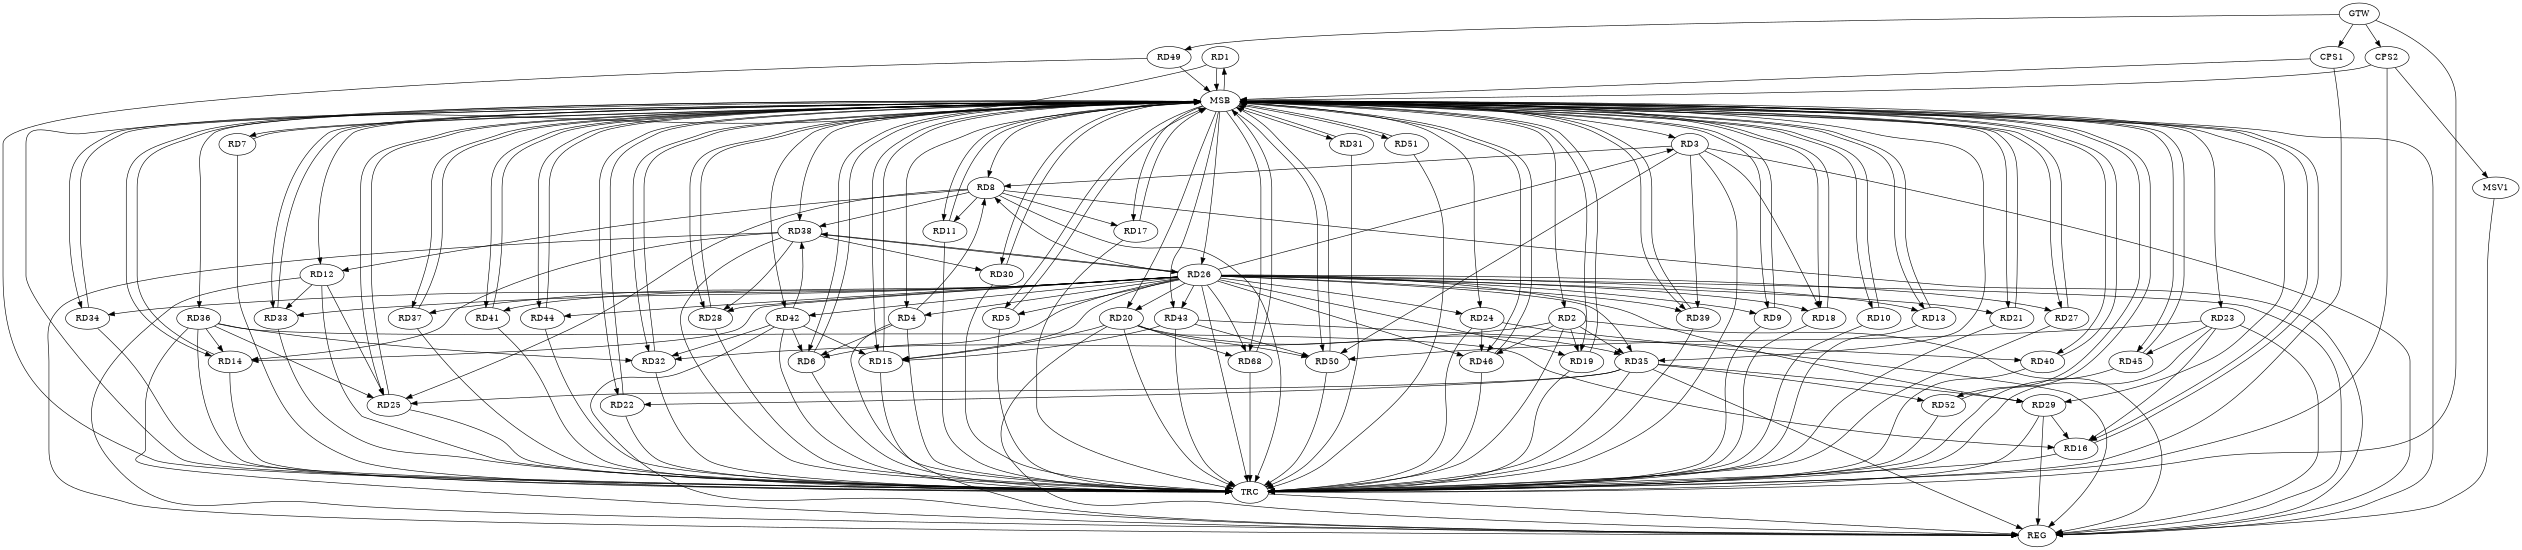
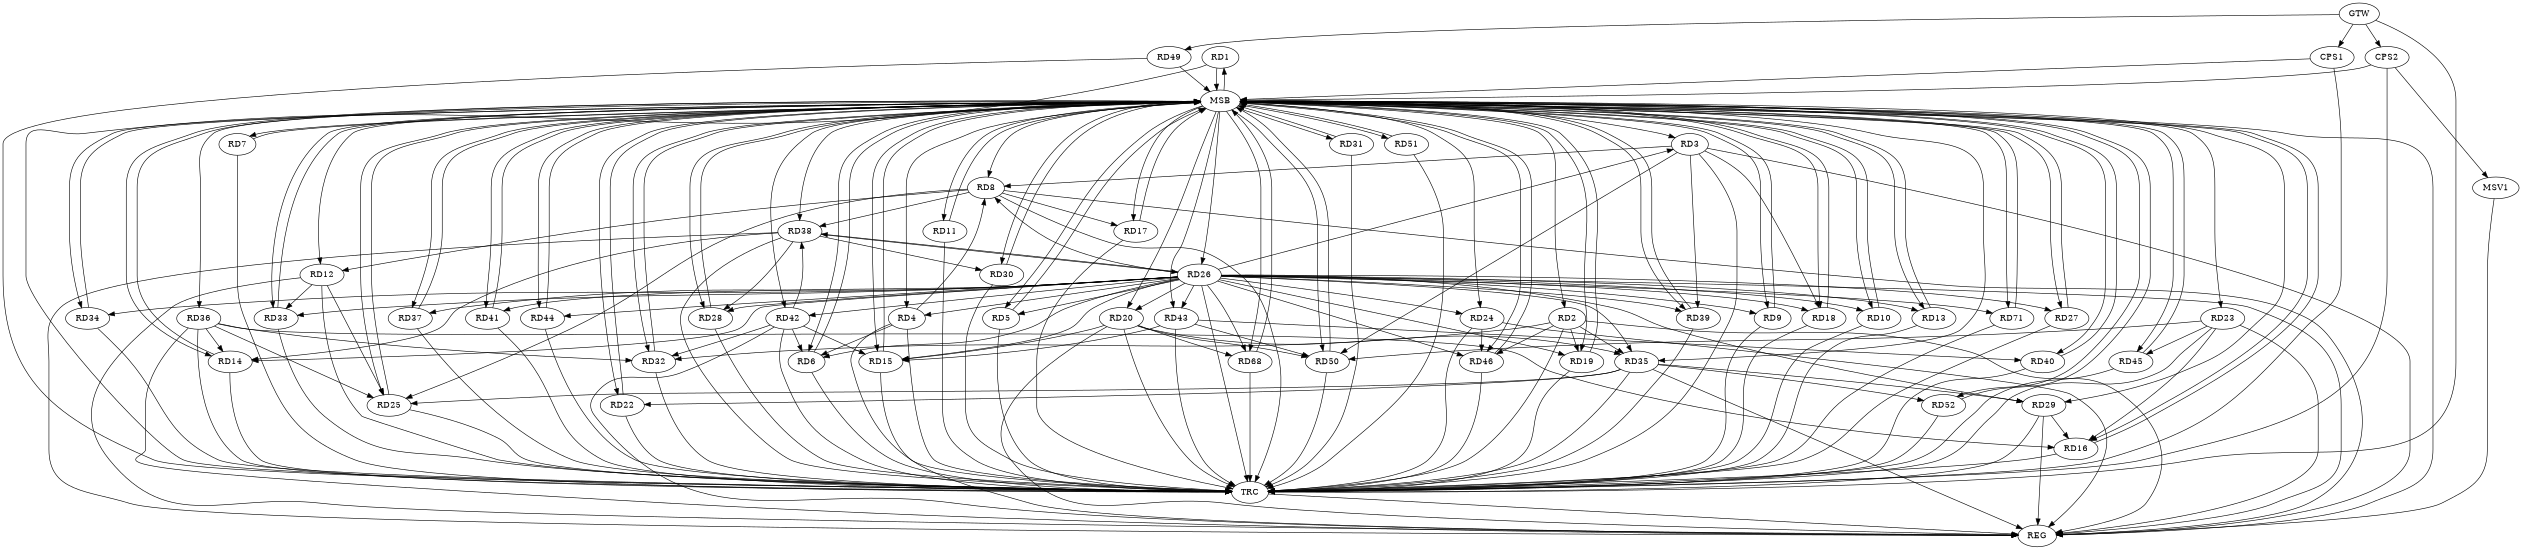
edge "RD8" -> "RD11": removed
edge "RD26" -> "RD10": added
node "RD21": label "RD21" -> "RD71"
